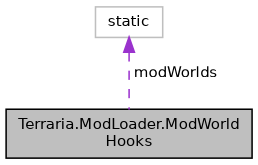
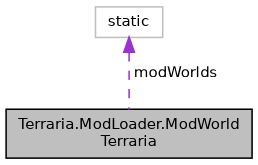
node "Terraria.ModLoader.ModWorld Hooks": label "Terraria.ModLoader.ModWorld Hooks" -> "Terraria.ModLoader.ModWorld Terraria"
